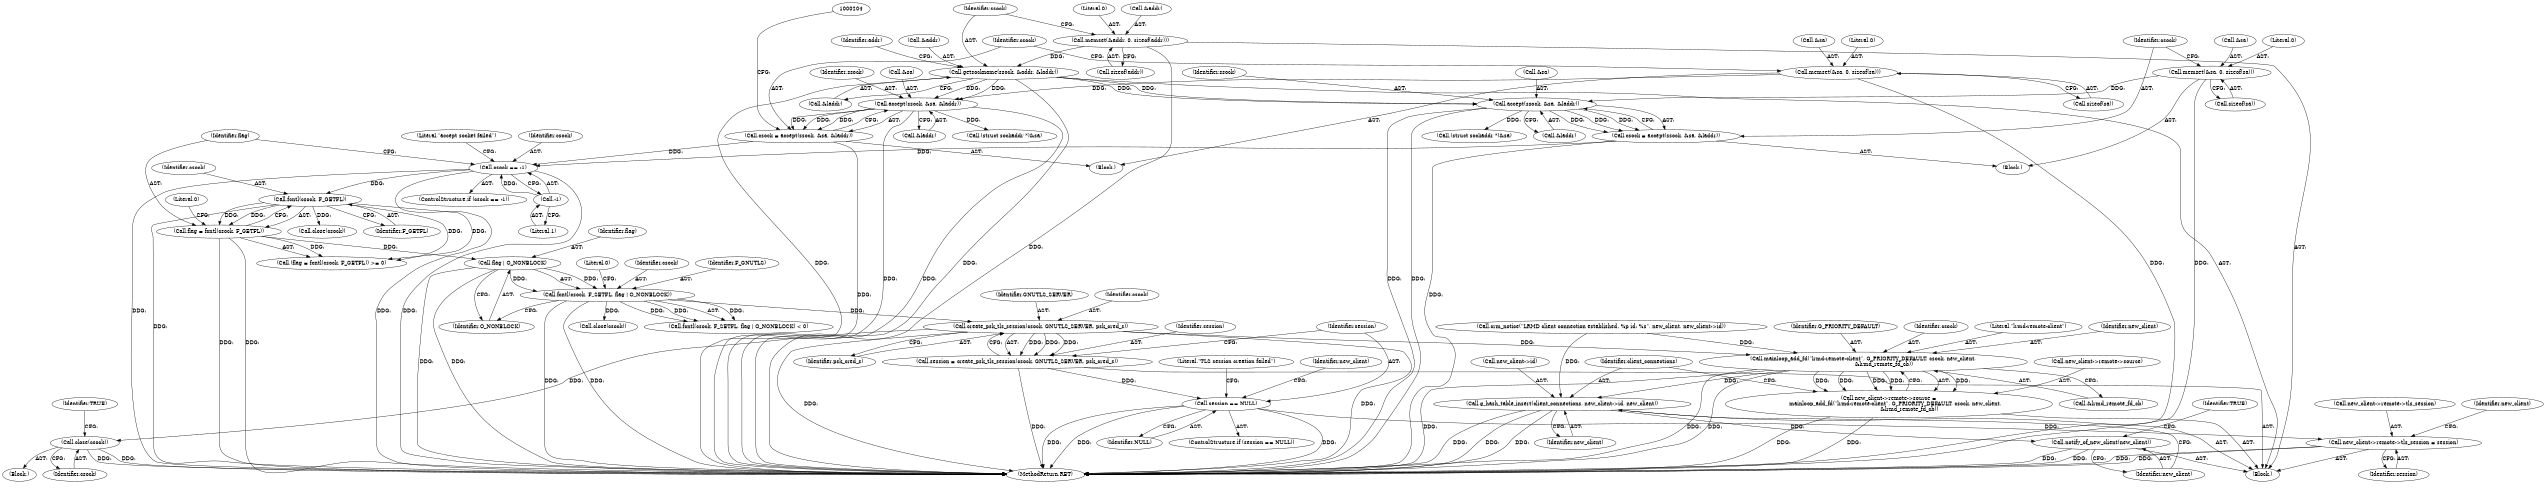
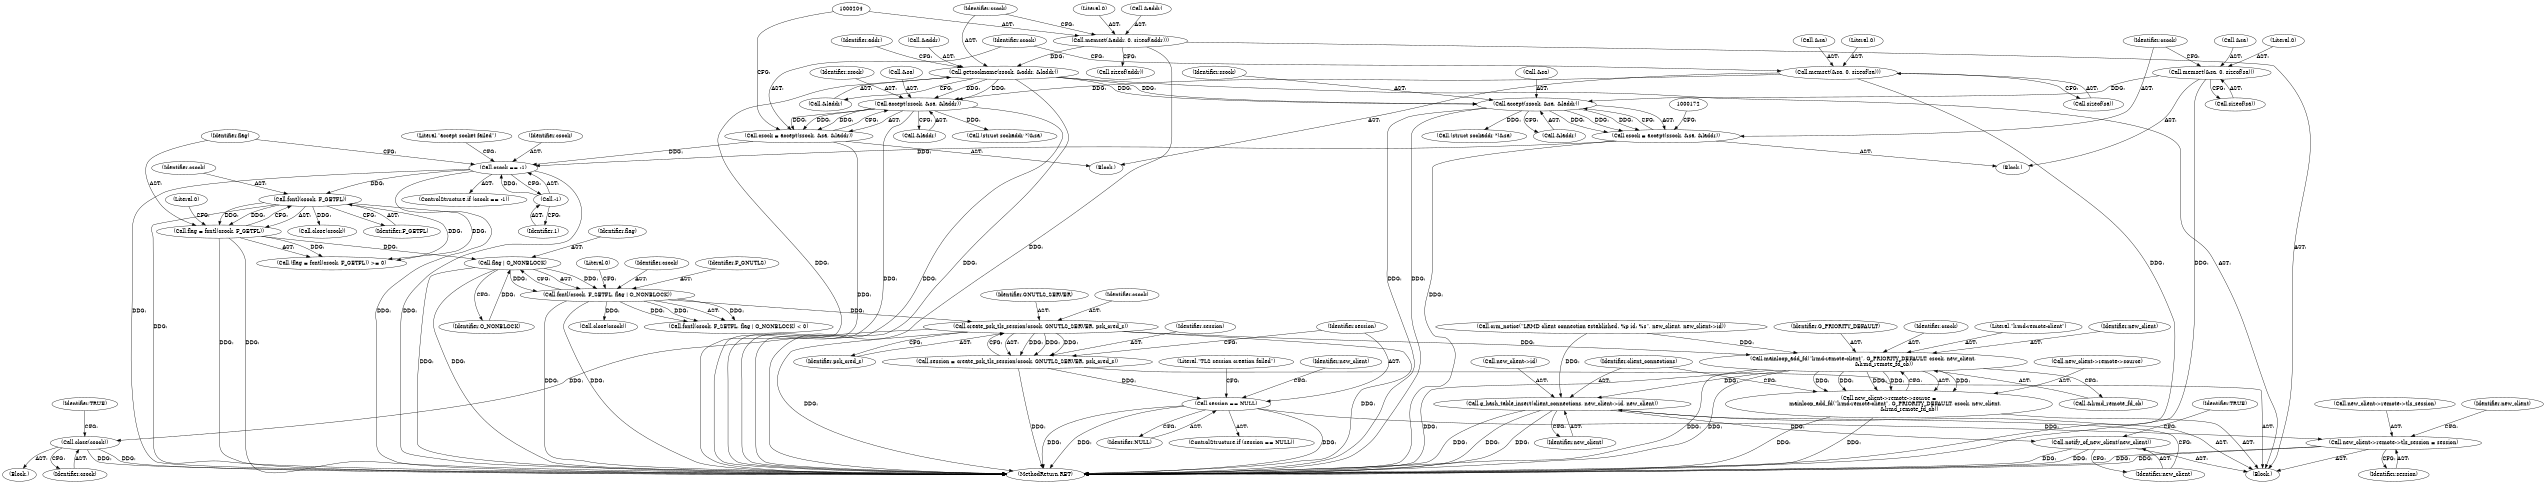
edge "(Call,sizeof(addr))" -> "(Call,memset(&addr, 0, sizeof(addr)))": now "1000204" -> "(Call,memset(&addr, 0, sizeof(addr)))"
node "1000172": added
node "(Literal,1)": label "(Literal,1)" -> "(Identifier,1)"
edge "(Identifier,O_NONBLOCK)" -> "(Call,flag | O_NONBLOCK)": label "AST: " -> "DDG: "
edge "(Call,fcntl(csock, F_SETFL, flag | O_NONBLOCK))" -> "(Identifier,O_NONBLOCK)": now "(Call,fcntl(csock, F_SETFL, flag | O_NONBLOCK))" -> "(Call,flag | O_NONBLOCK)"
